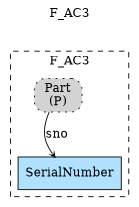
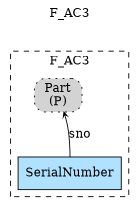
edge "Part" -> "SerialNumber": reversed
